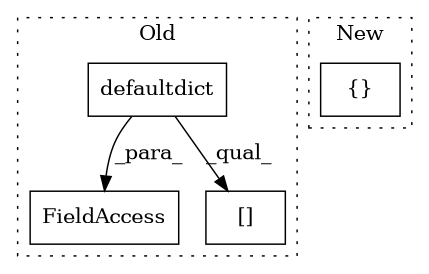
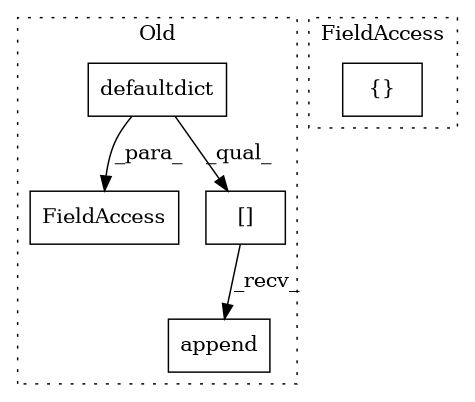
cluster "New": label "New" -> "FieldAccess"
node "append": added
